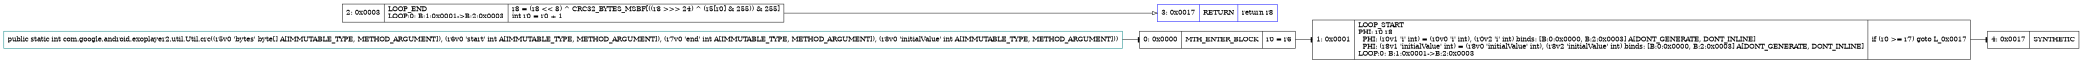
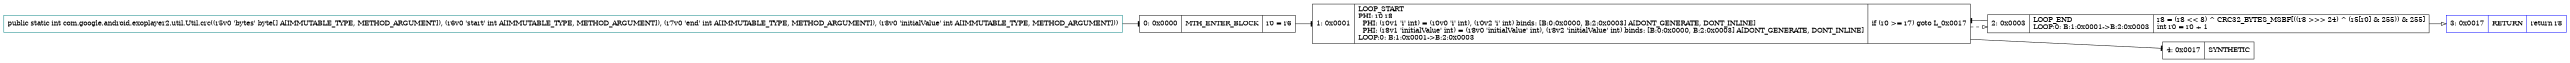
edge "2: 0x0003" -> "1: 0x0001": added
edge "1: 0x0001" -> "2: 0x0003": added
